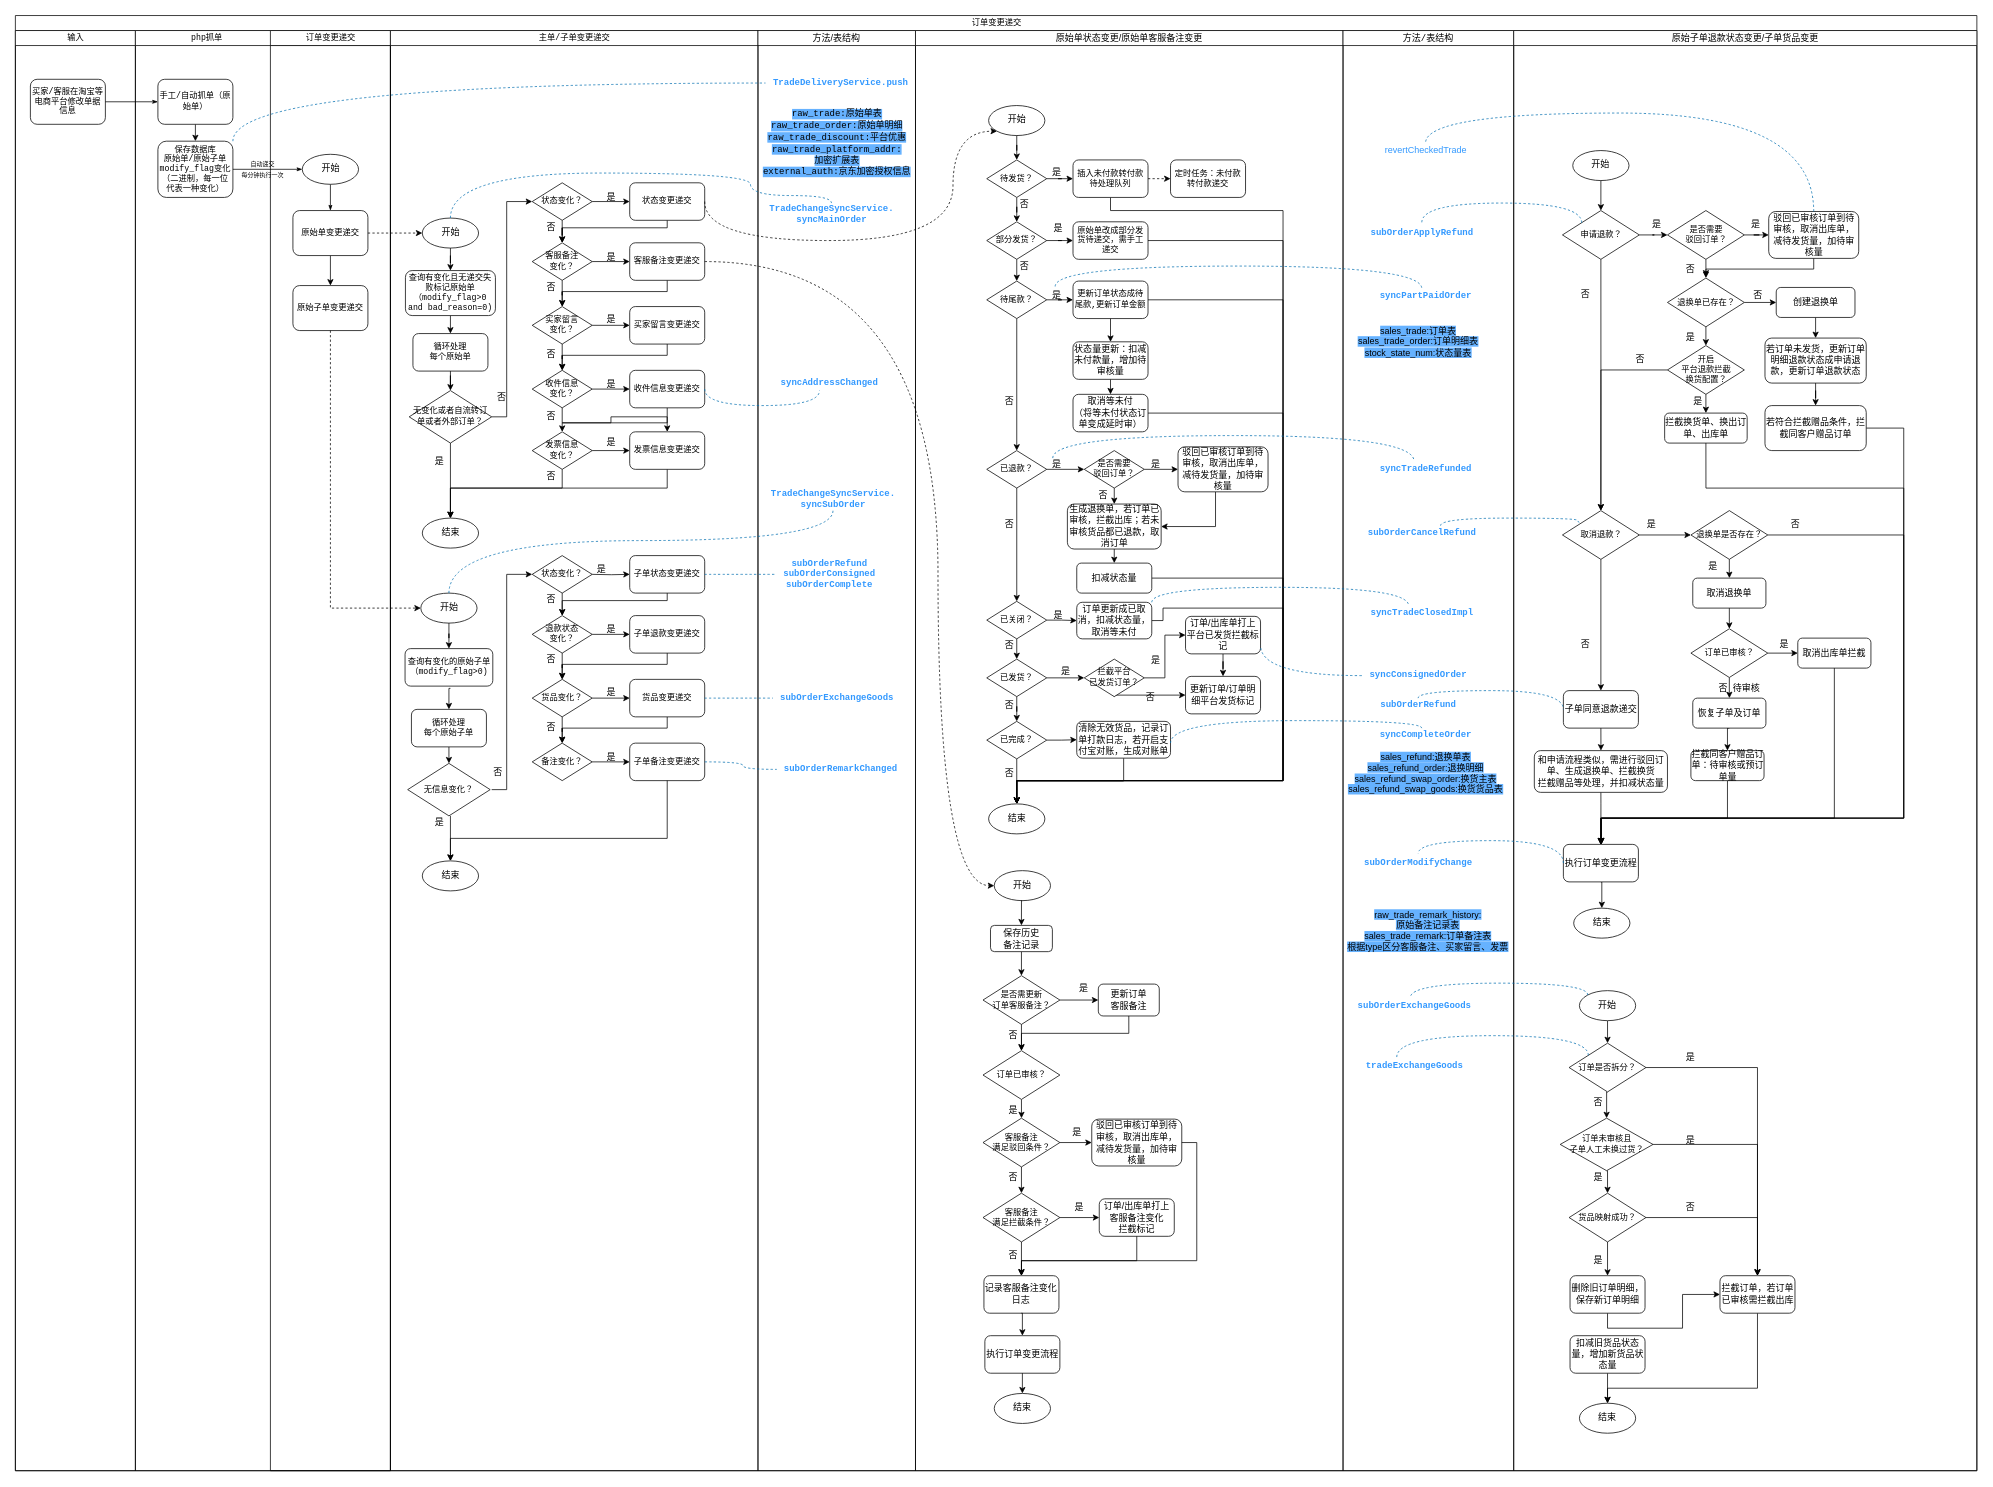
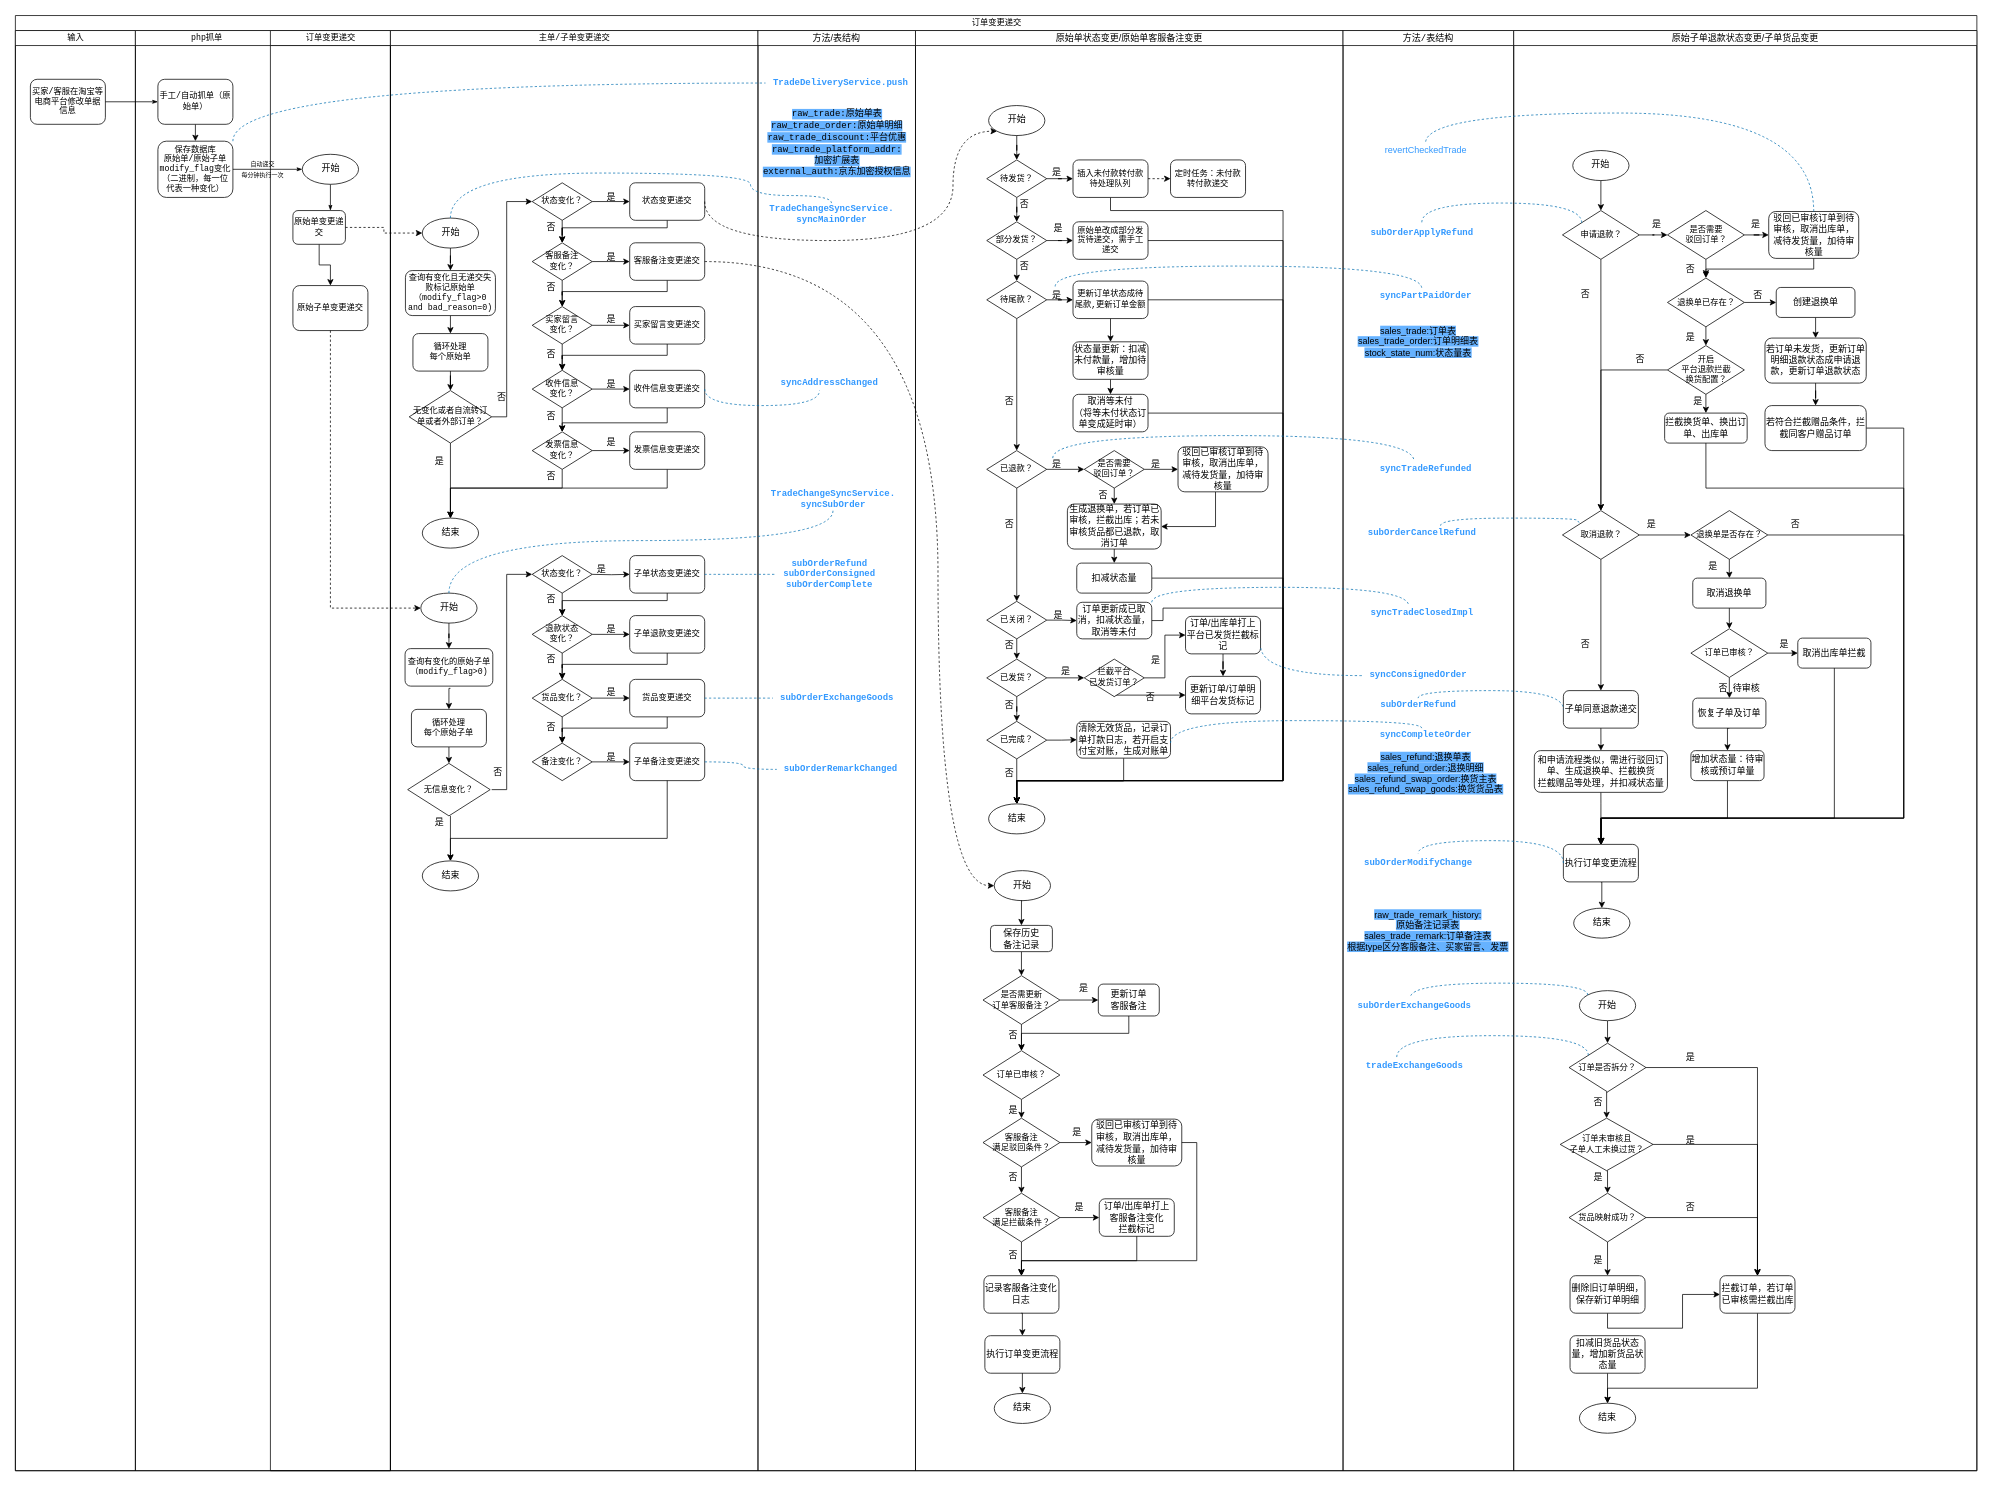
node "原始单变更递交": size 75x45 -> 53x34
edge "收件信息 变化？" -> "发票信息变更递交": now "收件信息 变化？" -> "发票信息 变化？"
node "拦截同客户赠品订单：待审核或预订单量": label "拦截同客户赠品订单：待审核或预订单量" -> "增加状态量：待审核或预订单量"
